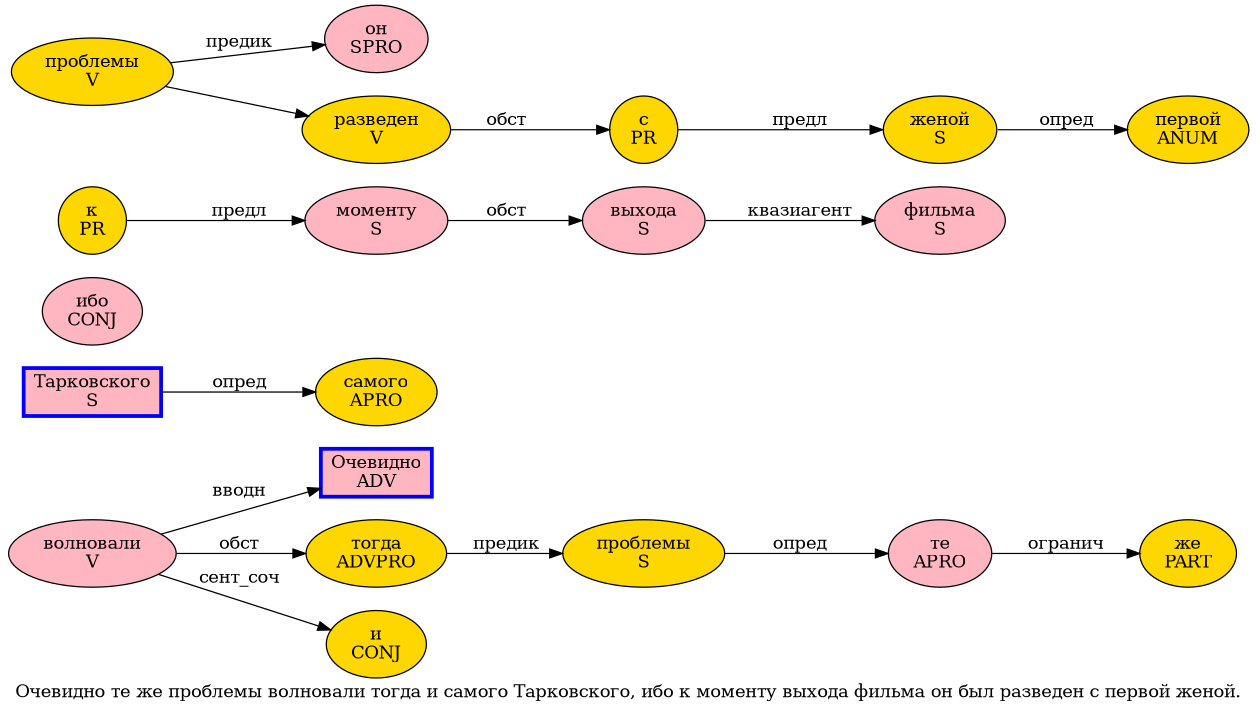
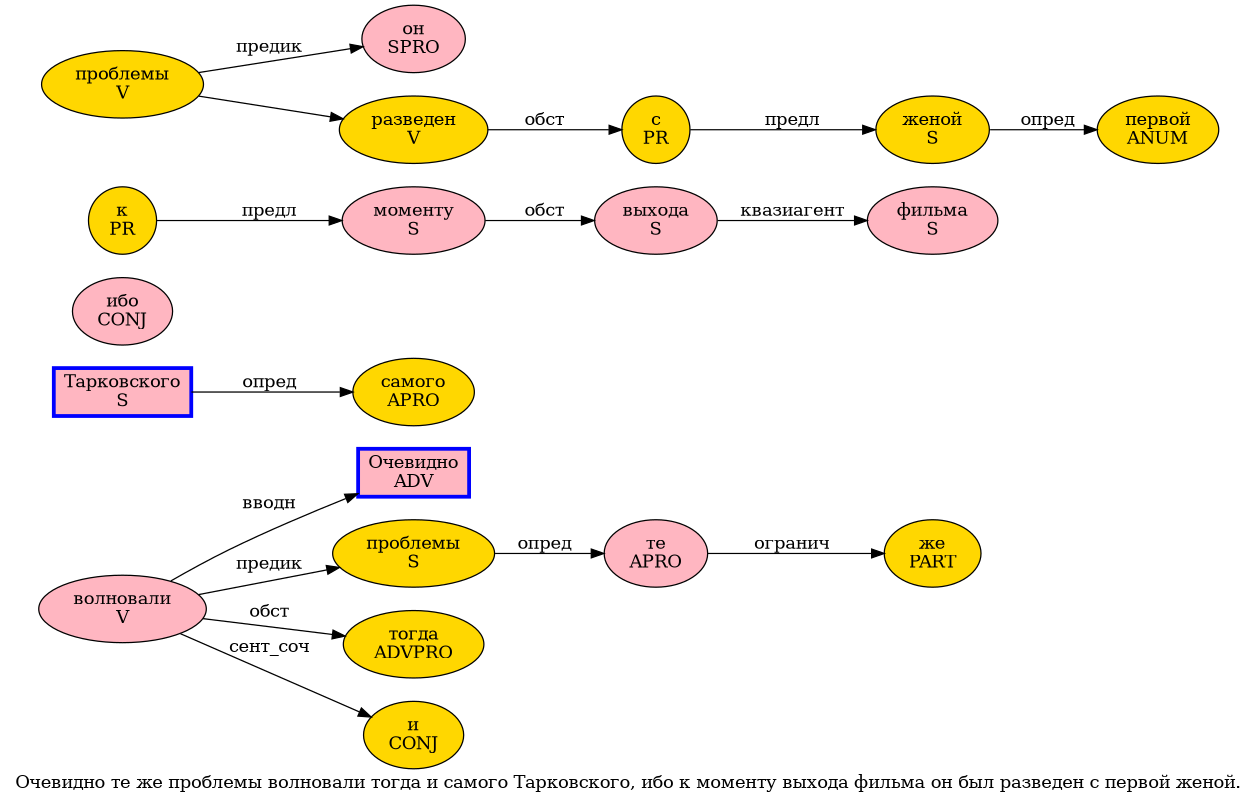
edge "тогда ADVPRO" -> "проблемы S": now "волновали V" -> "проблемы S"
